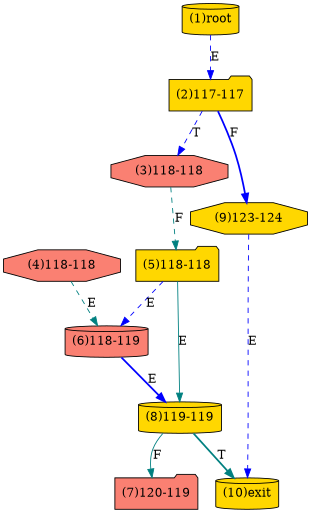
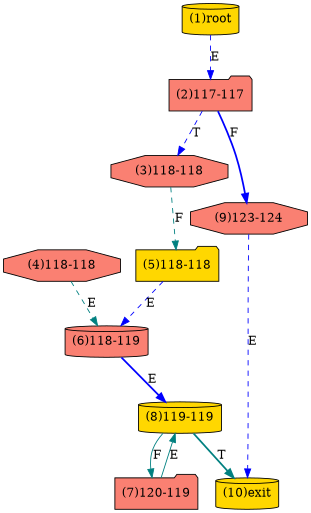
node "(2)117-117": fillcolor gold -> salmon
node "(9)123-124": fillcolor gold -> salmon
edge "(5)118-118" -> "(8)119-119": now "(7)120-119" -> "(8)119-119"
